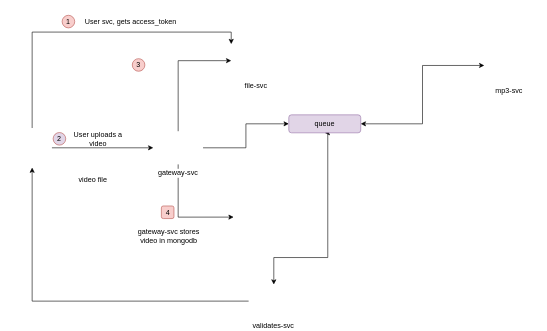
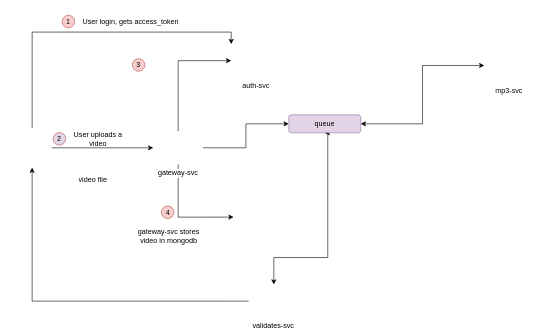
node "User svc, gets access_token": label "User svc, gets access_token" -> "User login, gets access_token"
node "file-svc": label "file-svc" -> "auth-svc"
node "4": shape rounded rectangle -> ellipse
